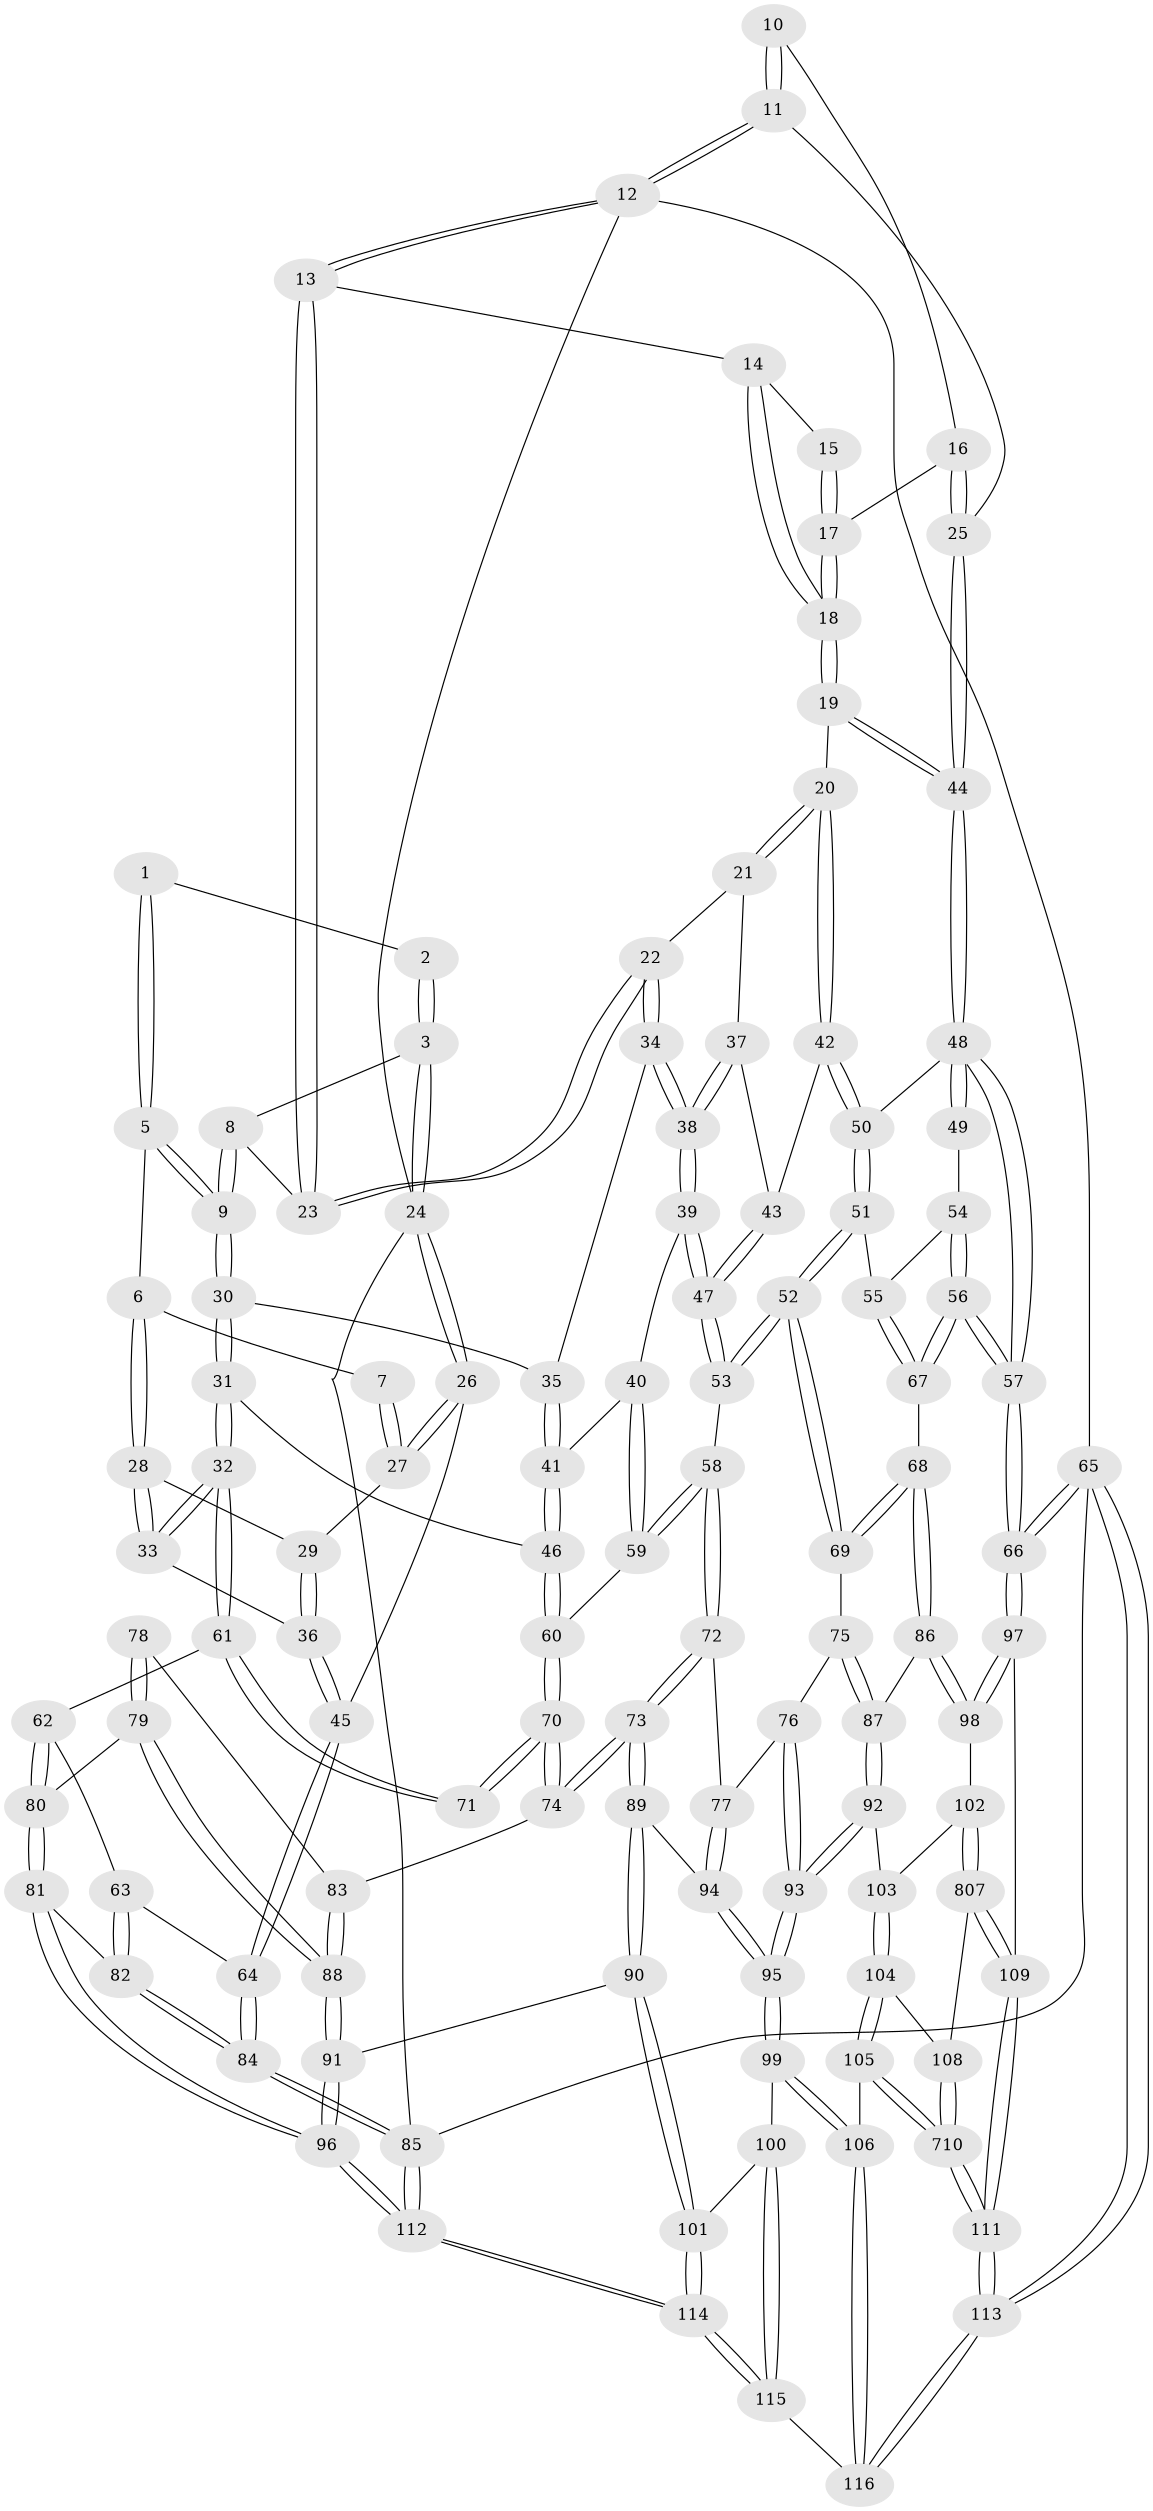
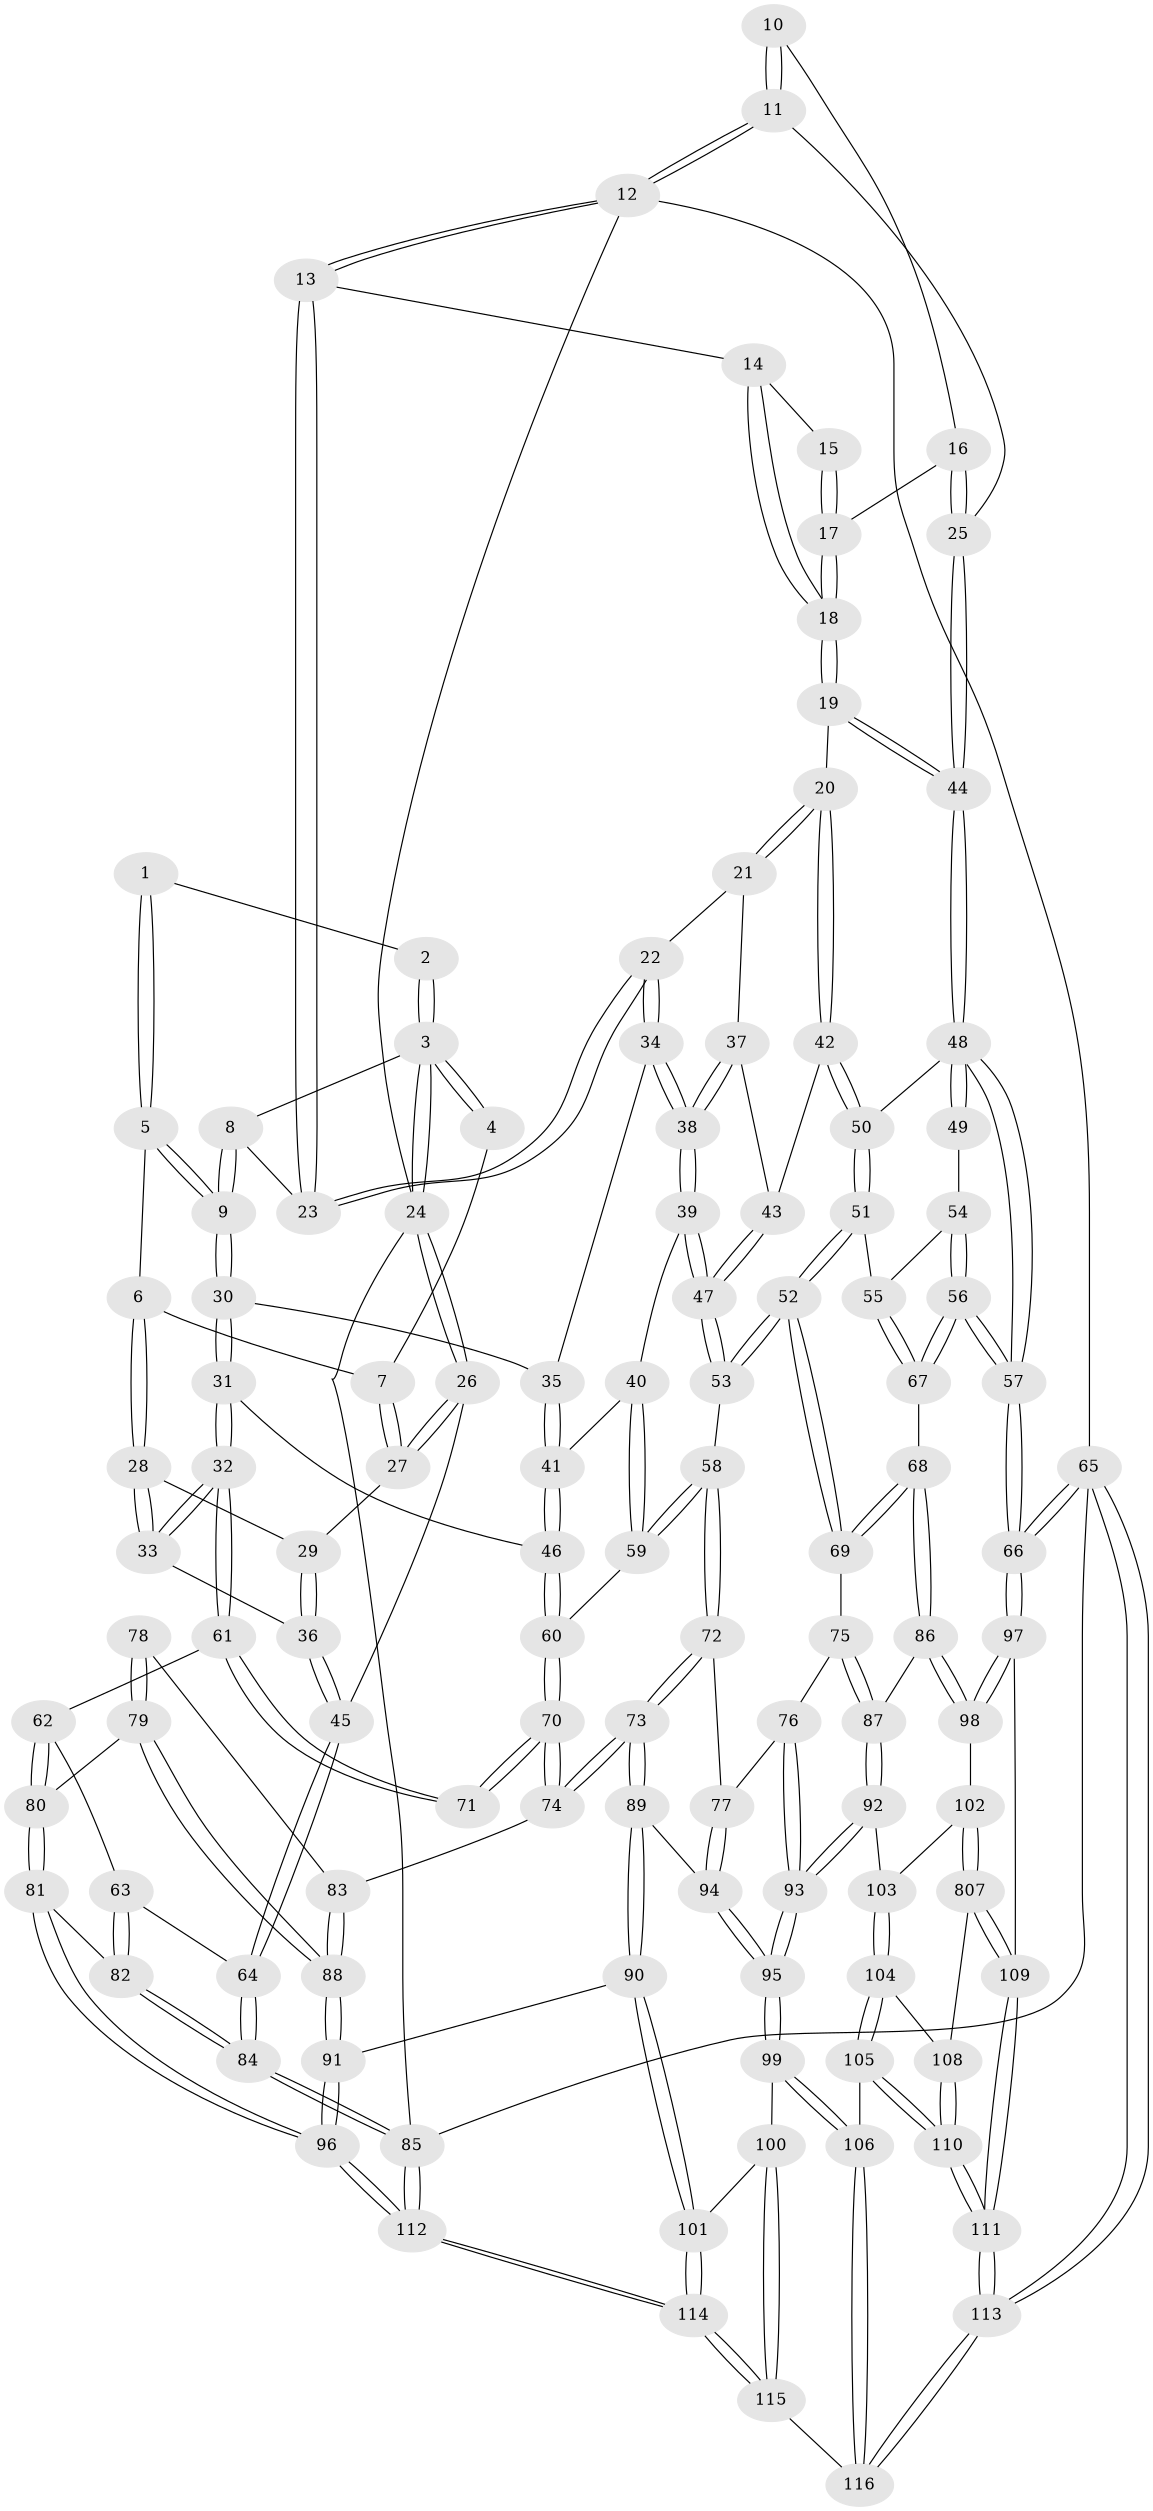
node "4": added
node "710": label "710" -> "110"
